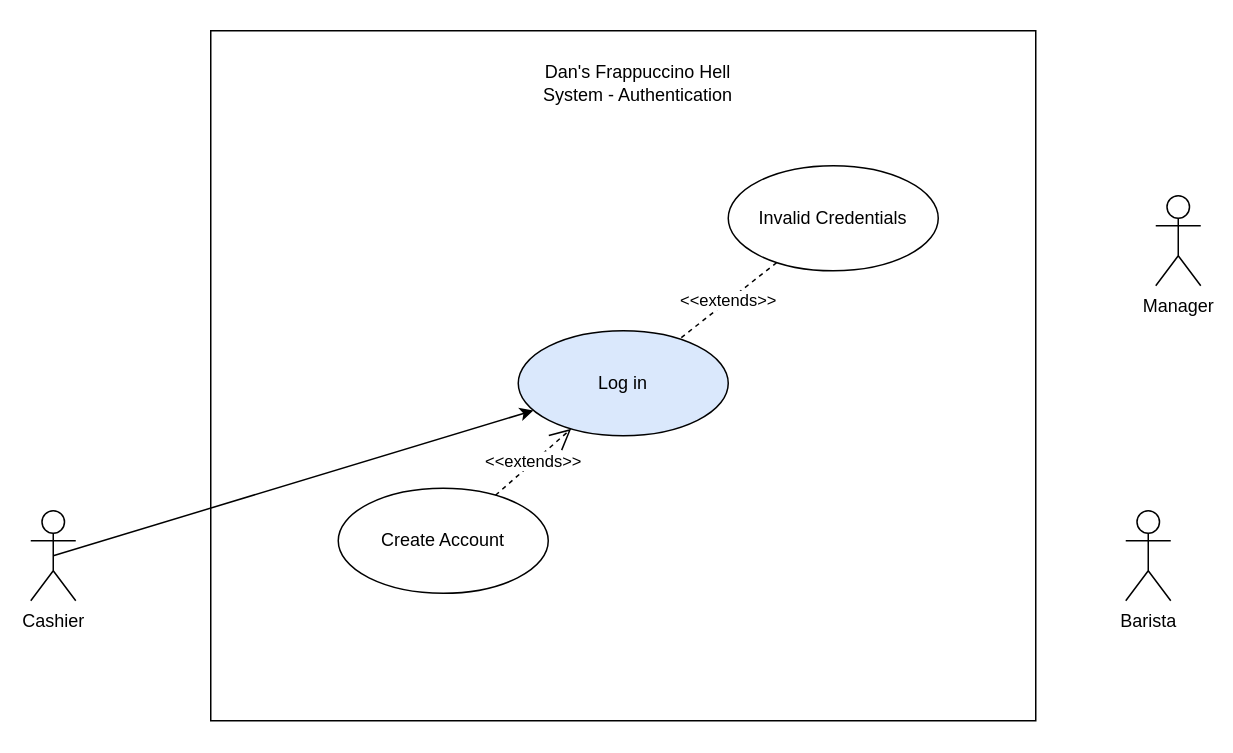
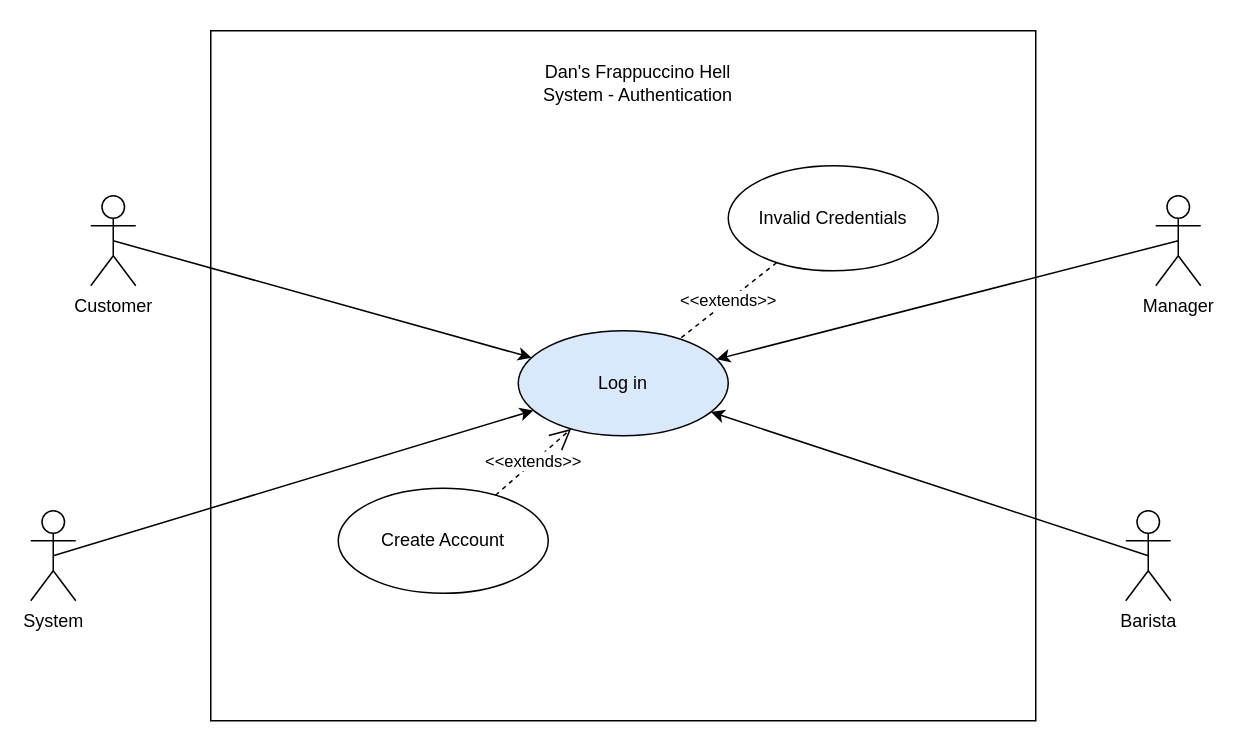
node "Customer": added
edge "Customer" -> "Log in": added
edge "Manager" -> "Log in": added
edge "Barista" -> "Log in": added
node "Cashier": label "Cashier" -> "System"
